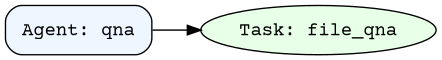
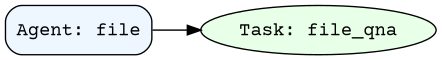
node "Agent: qna": label "Agent: qna" -> "Agent: file"
